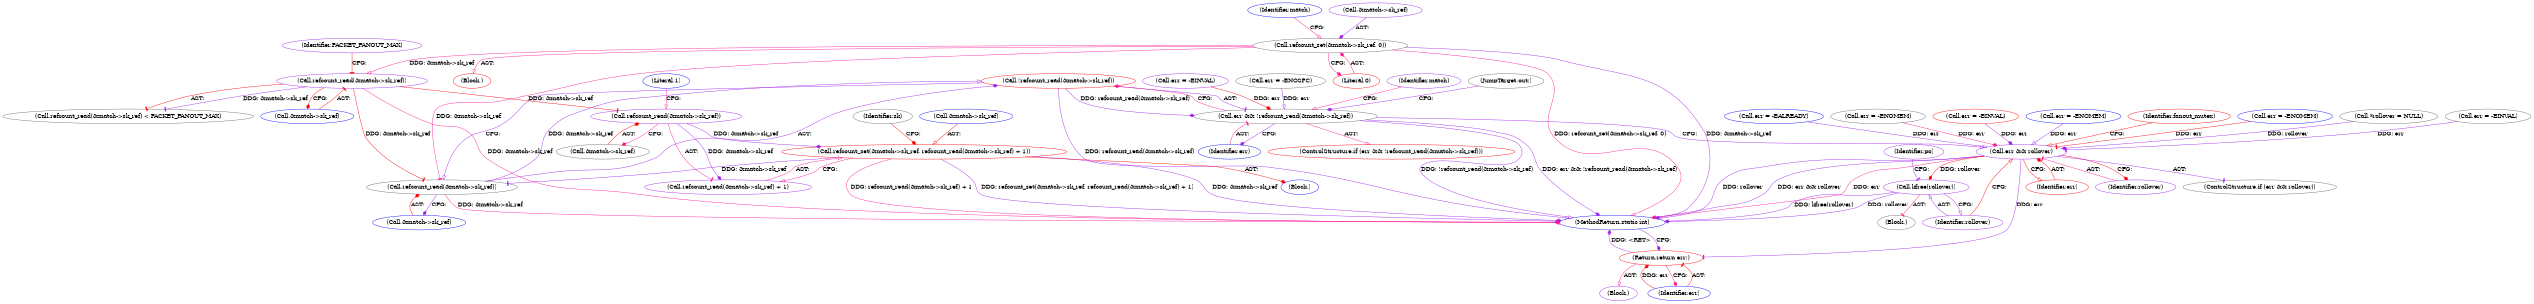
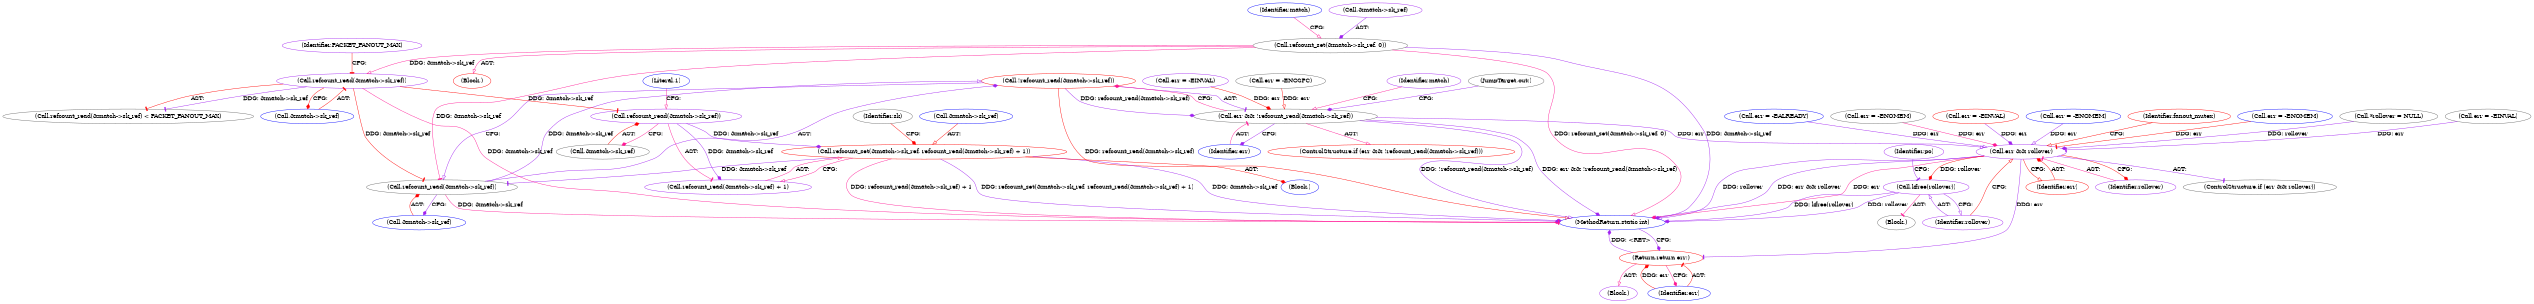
node "(Literal,0)": removed
edge "(Call,err = -ENOSPC)" -> "(Call,err && !refcount_read(&match->sk_ref))": color purple -> red
edge "(Call,err && !refcount_read(&match->sk_ref))" -> "(Call,err && rollover)": label "CFG: " -> "DDG: err"
edge "(Call,!refcount_read(&match->sk_ref))" -> "(MethodReturn,static int)": color purple -> red
